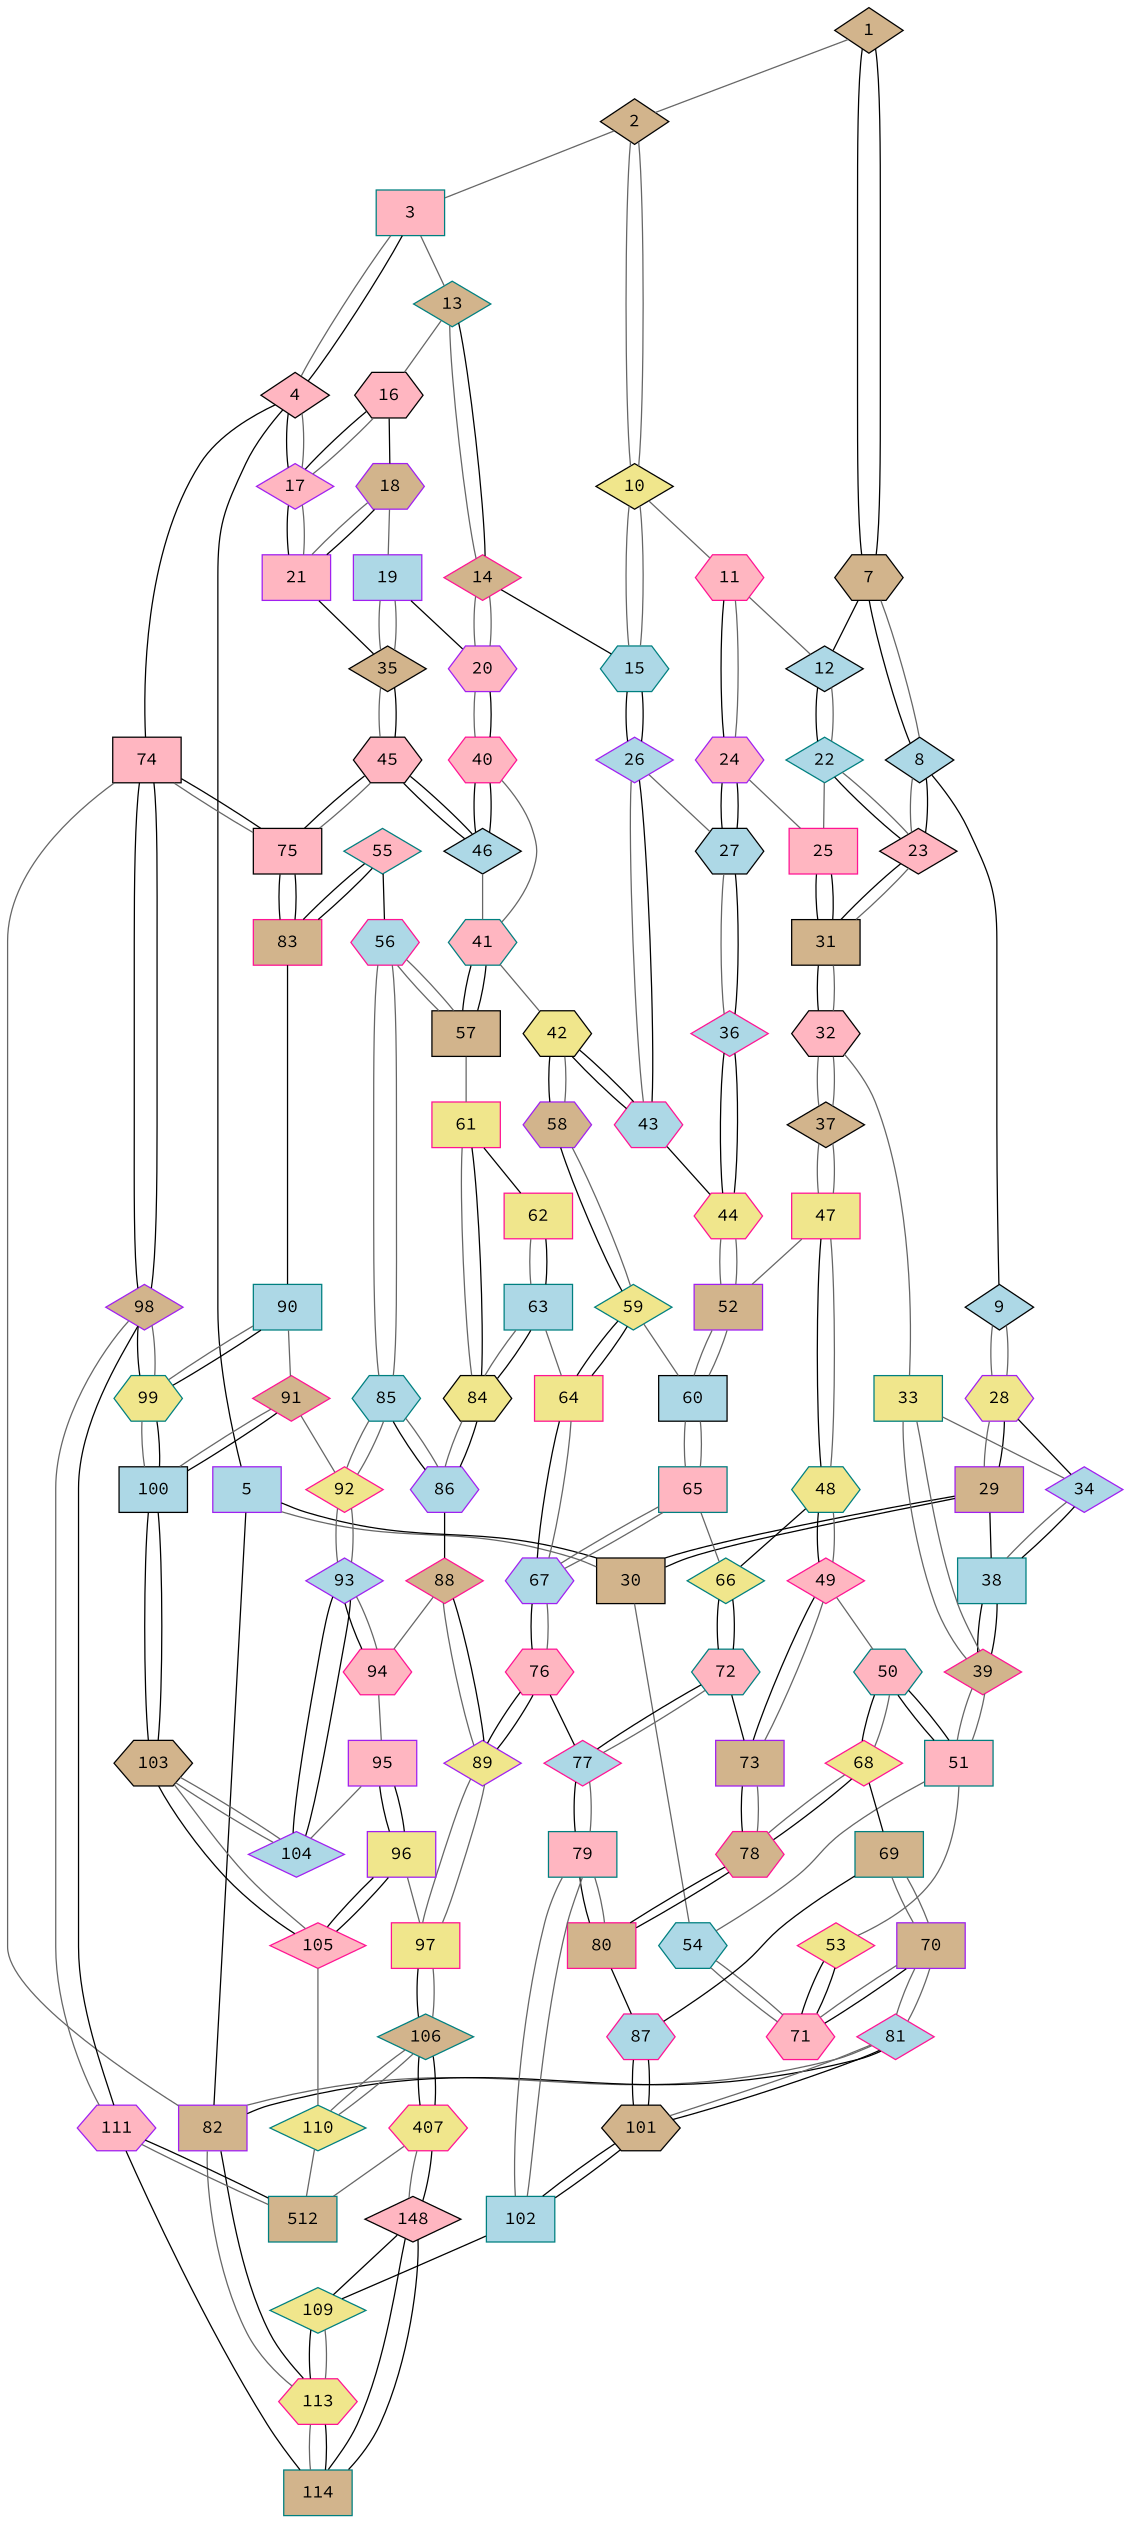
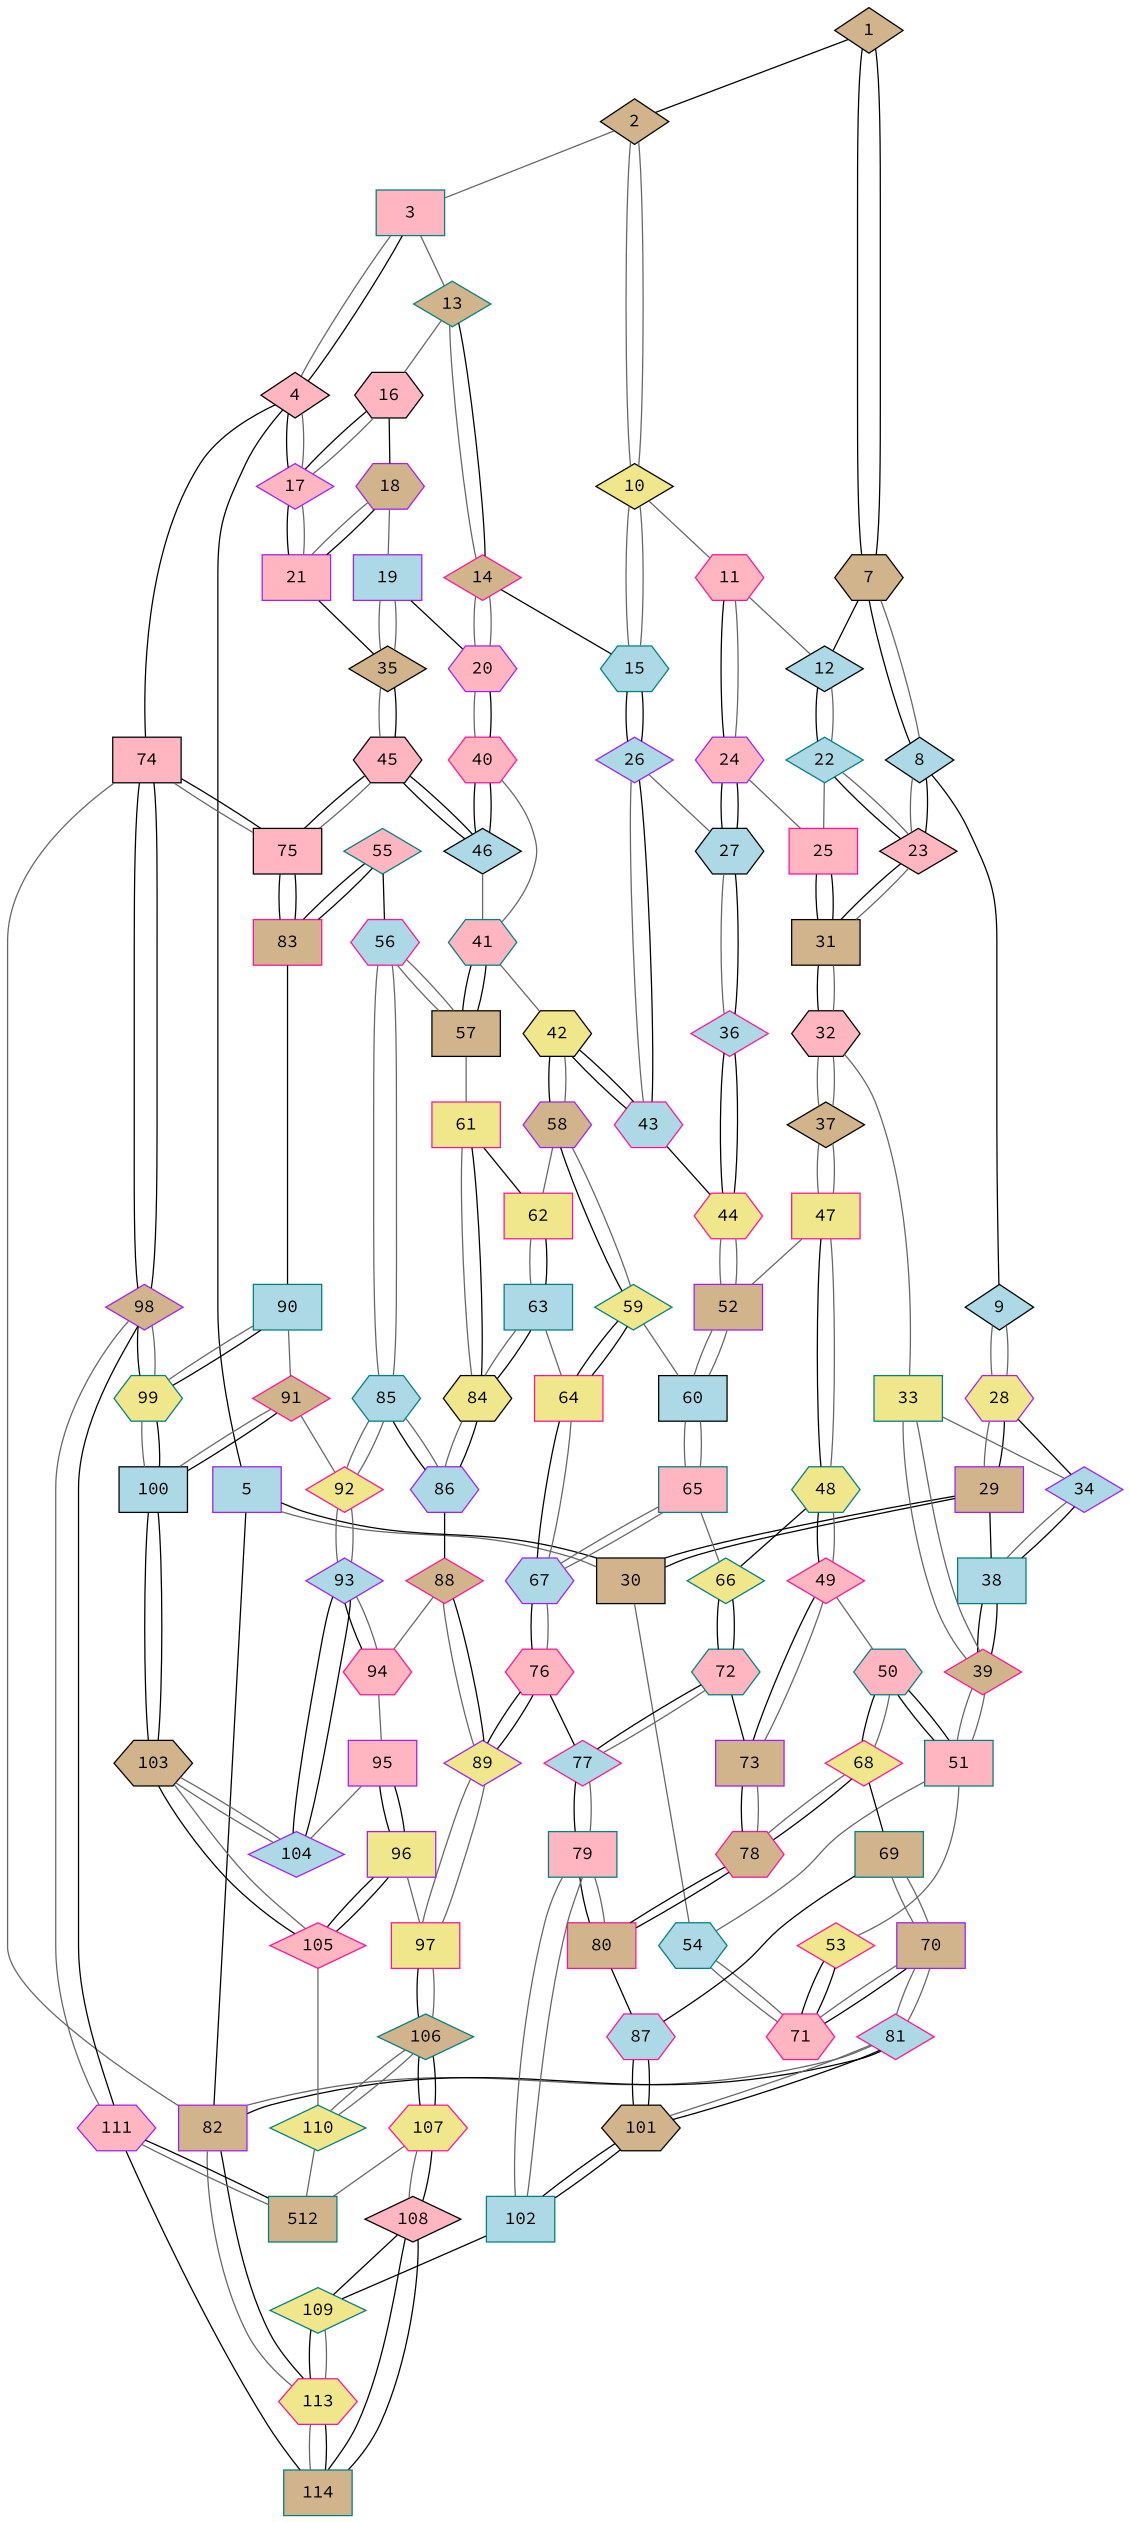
edge "1" -- "2": color gray40 -> black
edge "58" -- "62": added
node "407": label "407" -> "107"
node "148": label "148" -> "108"
